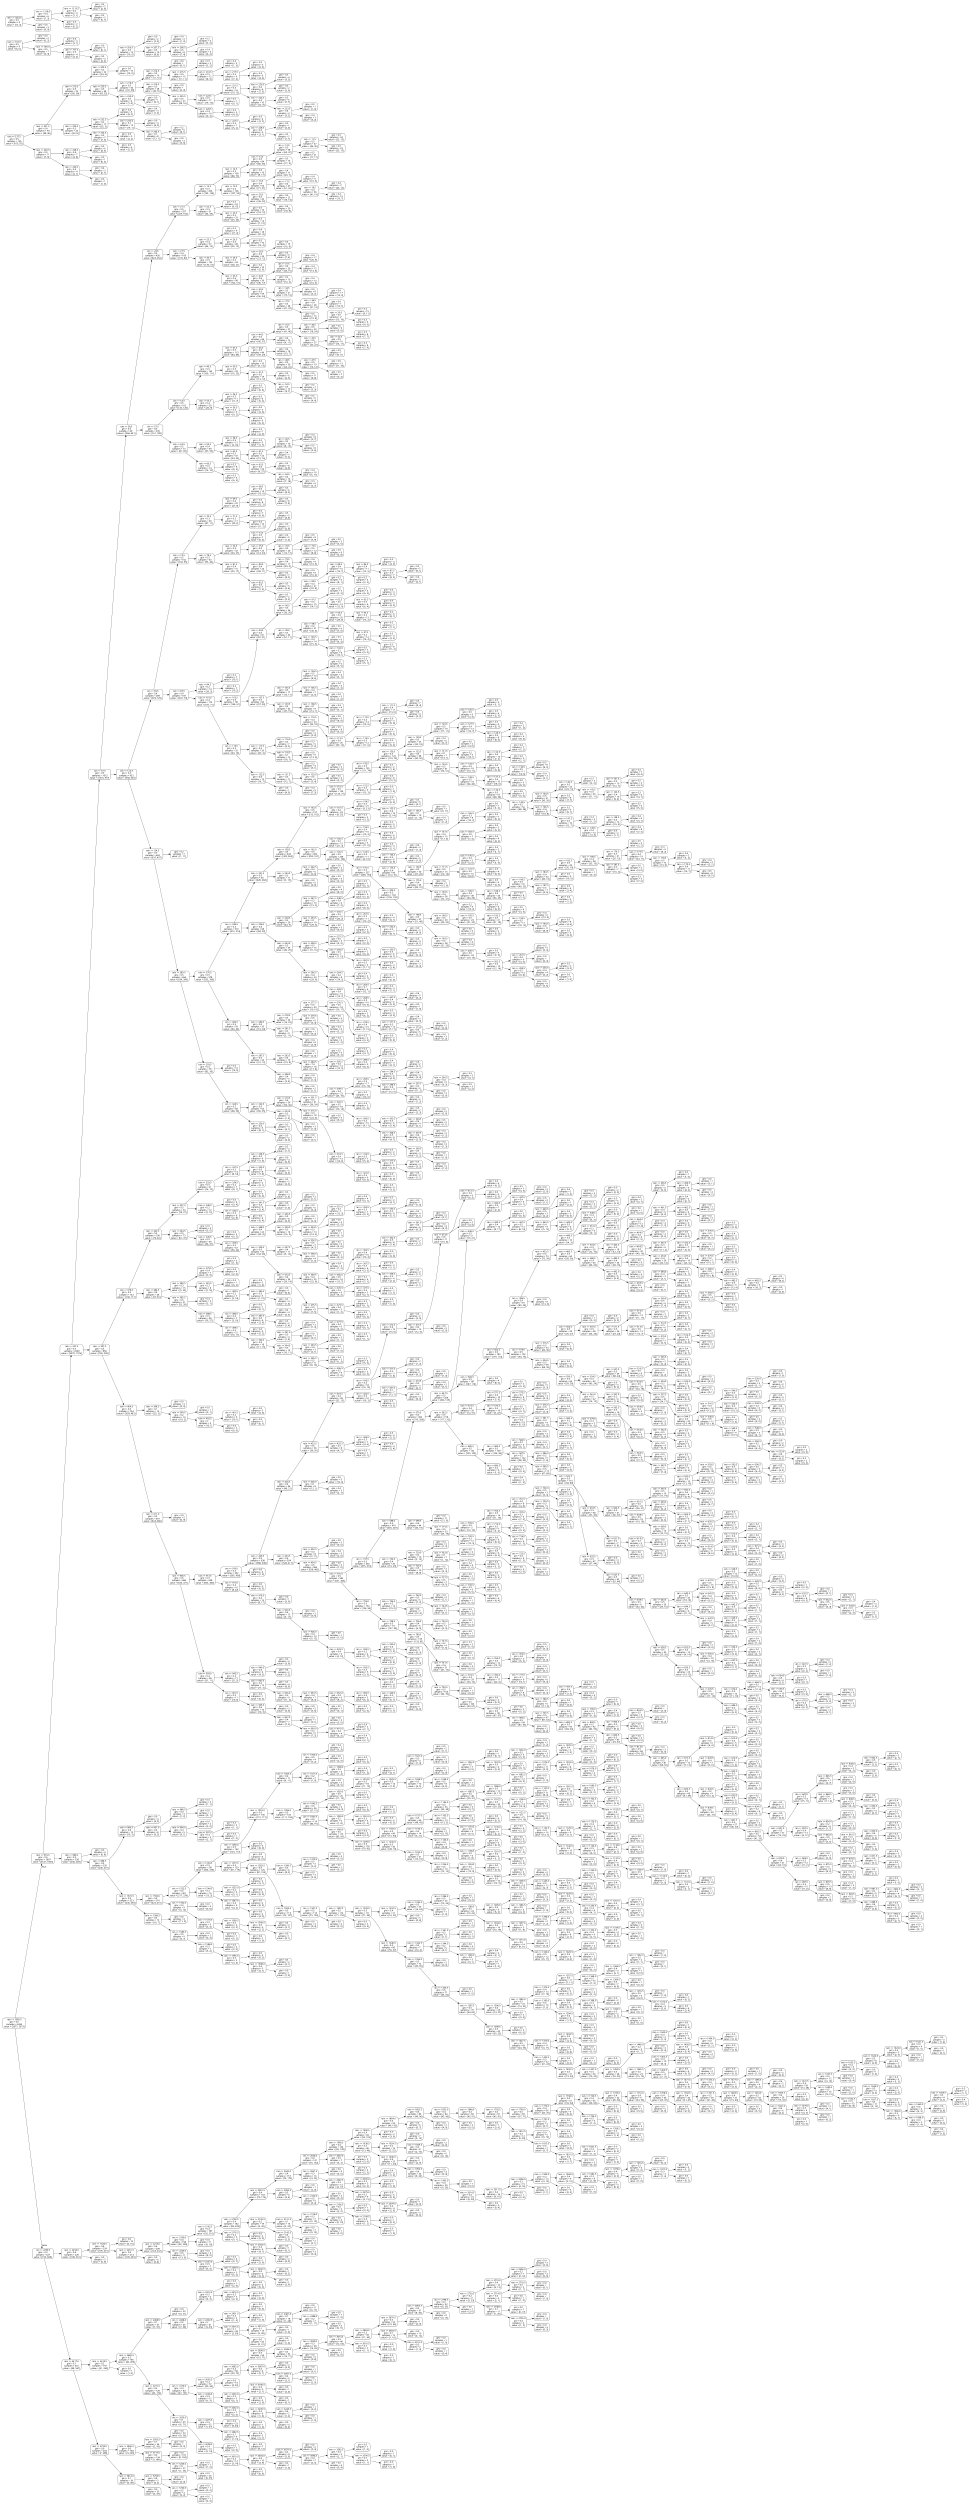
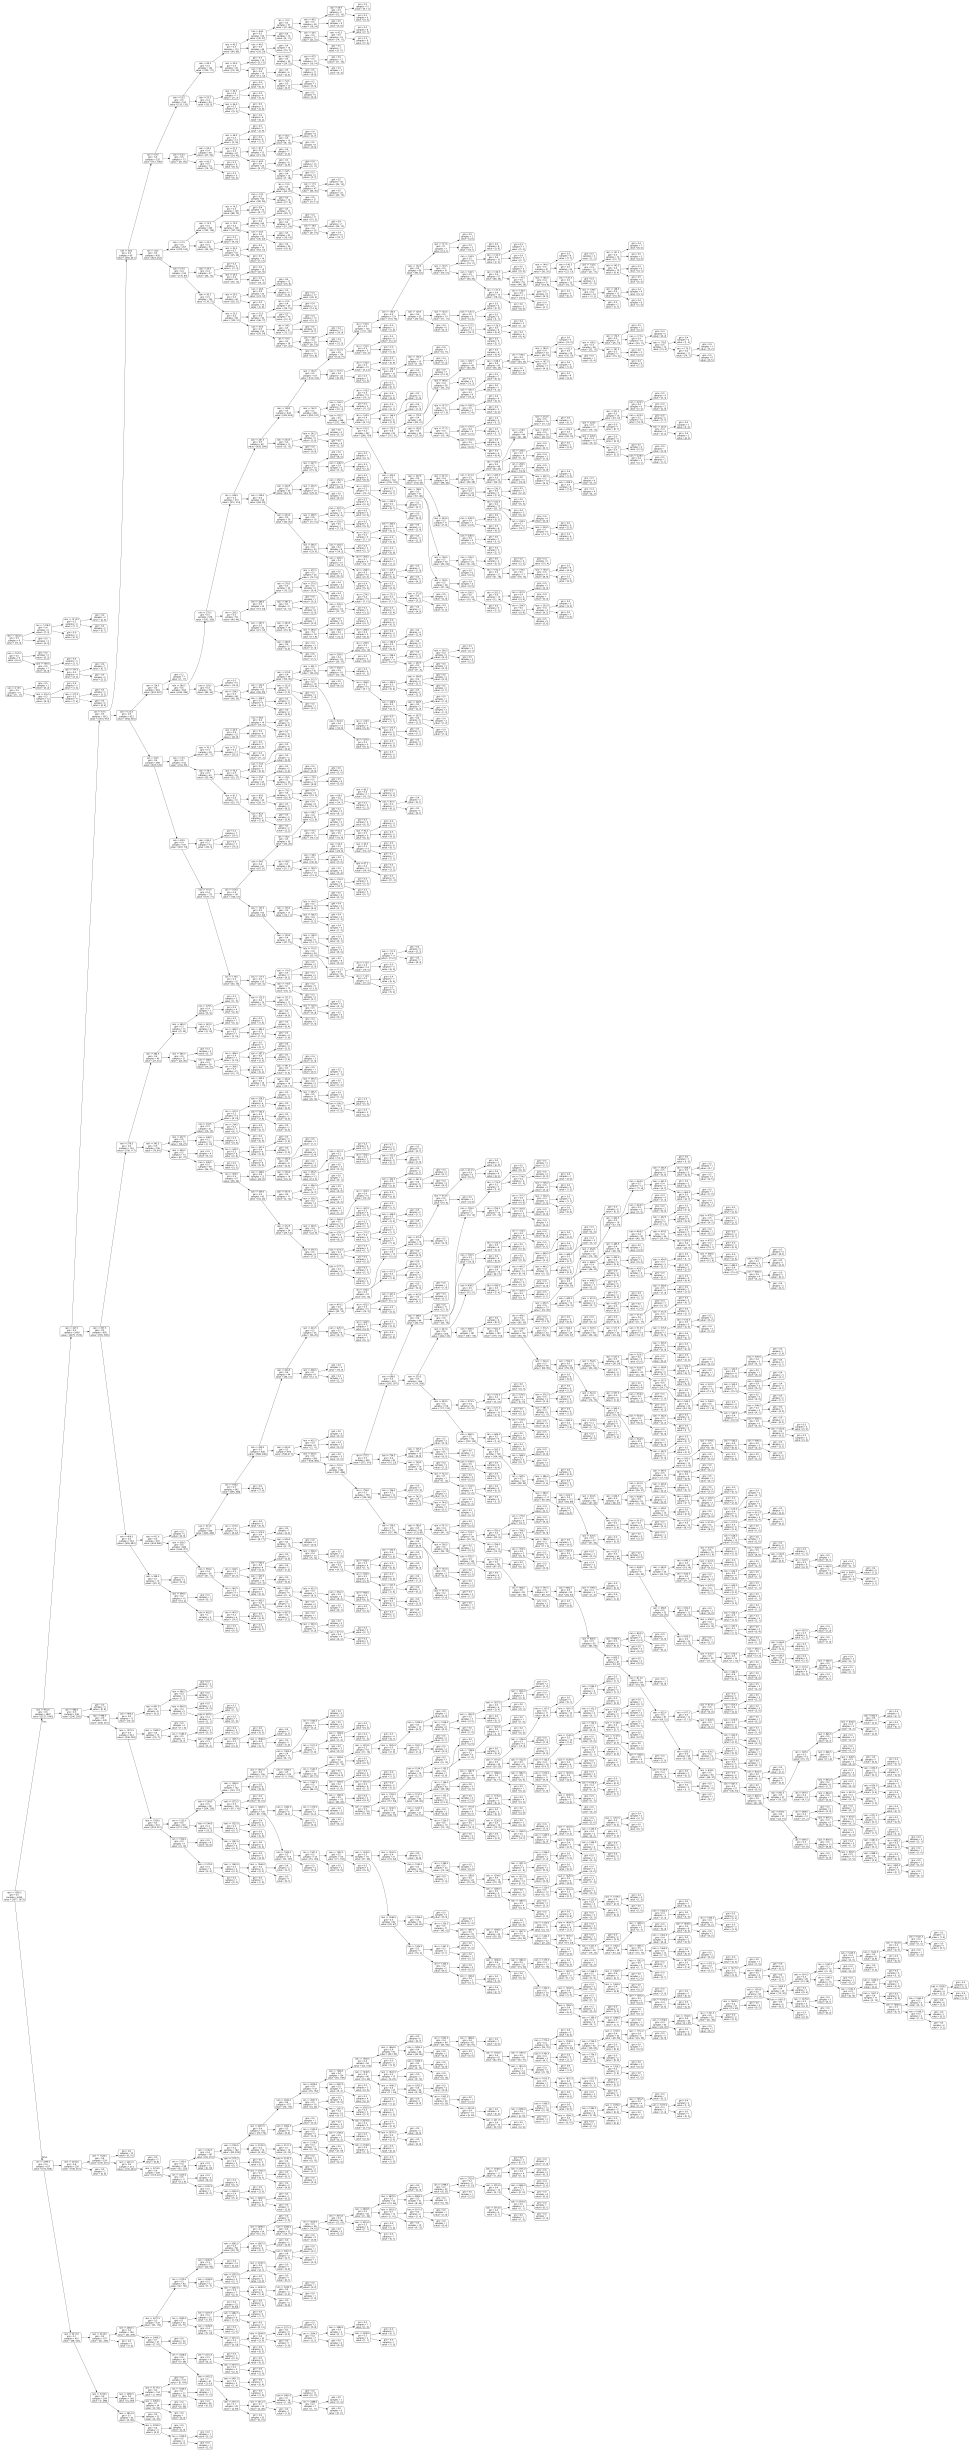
edge "rain <= 214.5 gini = 0.5 samples = 16 value = [11, 12]" -> "rain <= 215.5 gini = 0.5 samples = 15 value = [11, 11]": removed
edge "rain <= 205.5 gini = 0.5 samples = 162 value = [156, 103]" -> "rain <= 237.5 gini = 0.5 samples = 105 value = [105, 55]": added
edge "rain <= 277.5 gini = 0.5 samples = 20 value = [10, 19]" -> "rain <= 276.5 gini = 0.5 samples = 18 value = [10, 17]": now "rain <= 279.5 gini = 0.5 samples = 6 value = [6, 4]" -> "rain <= 276.5 gini = 0.5 samples = 18 value = [10, 17]"
edge "rain <= 484.5 gini = 0.5 samples = 4 value = [3, 2]" -> "rain <= 483.5 gini = 0.4 samples = 9 value = [13, 4]": reversed
node "gini = 0.0 samples = 4 value = [4, 0]": removed
